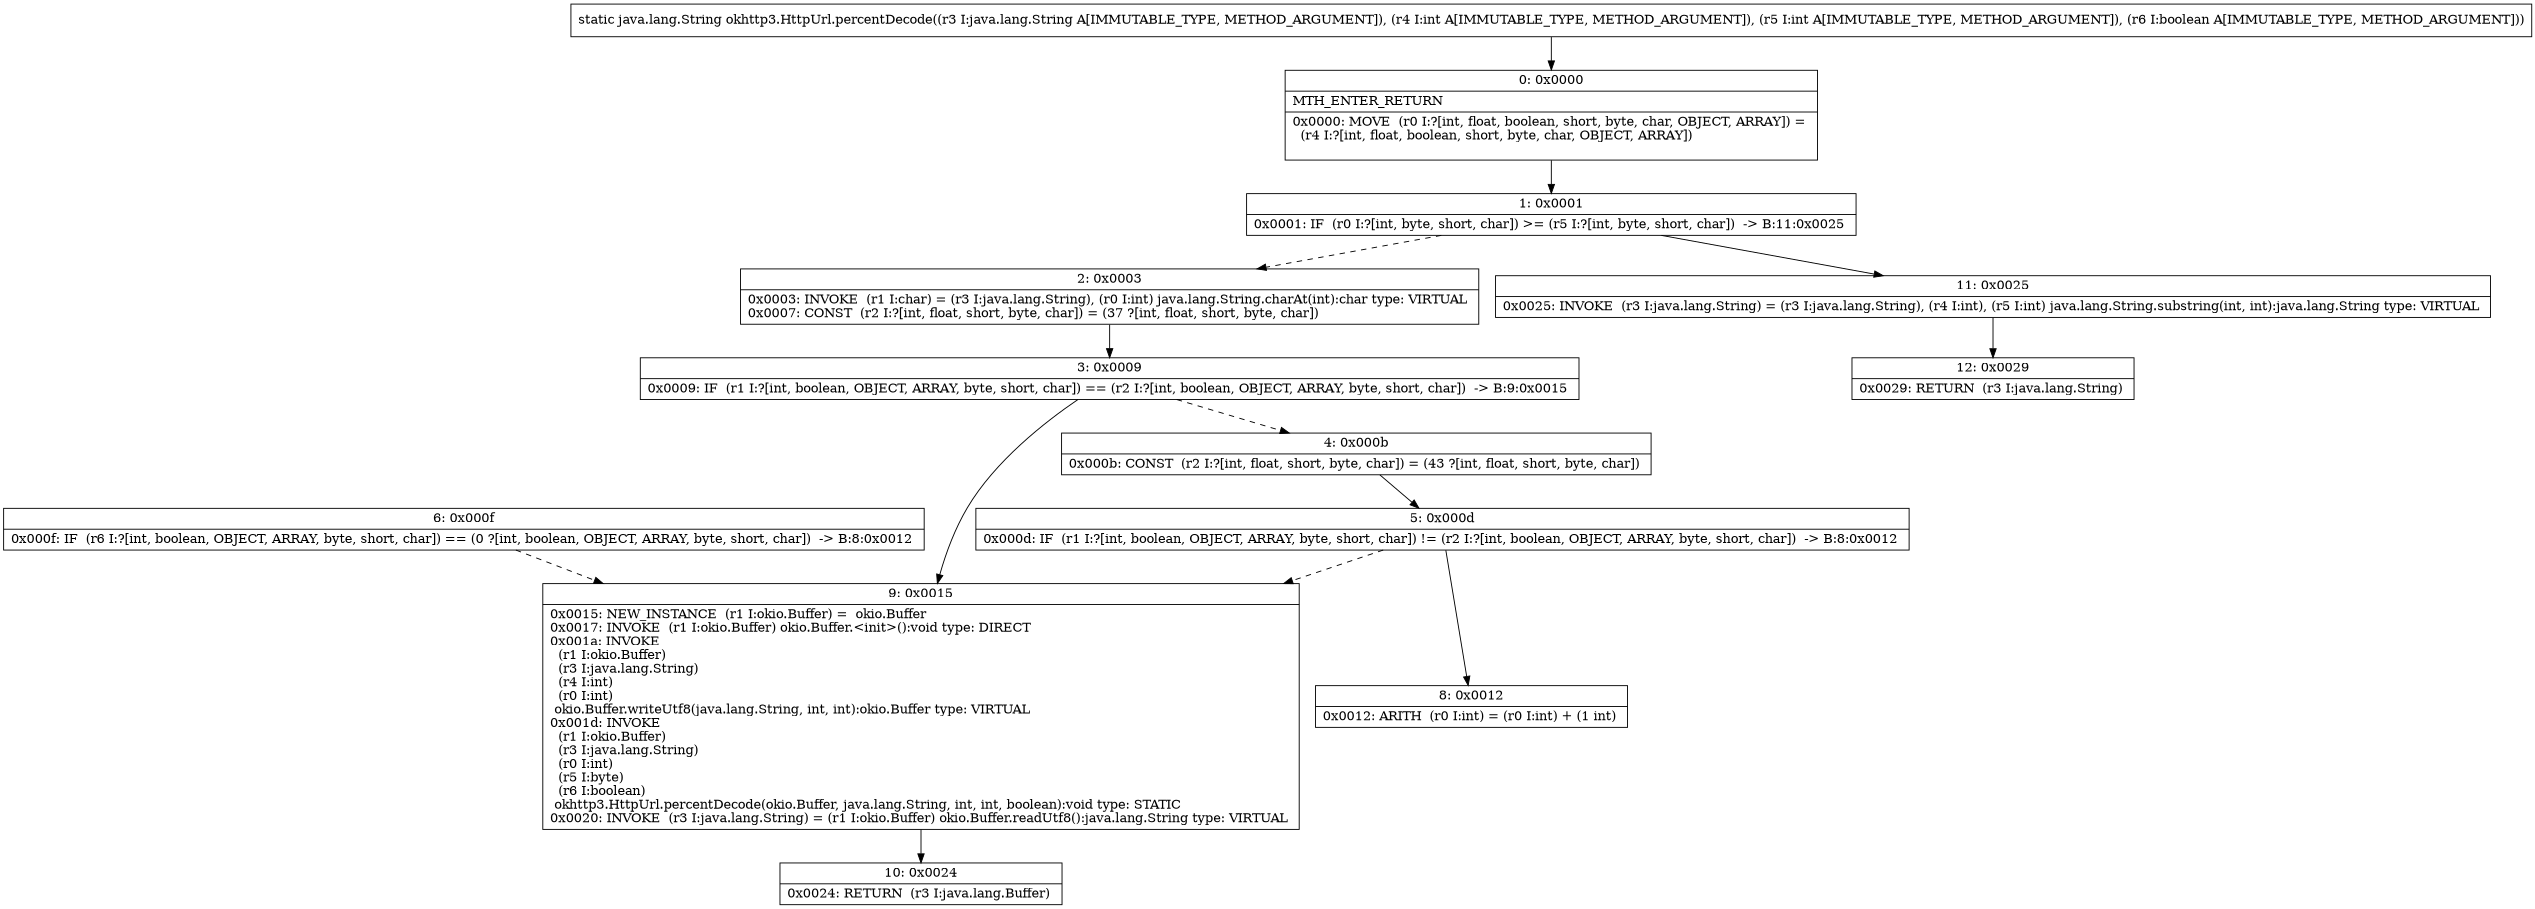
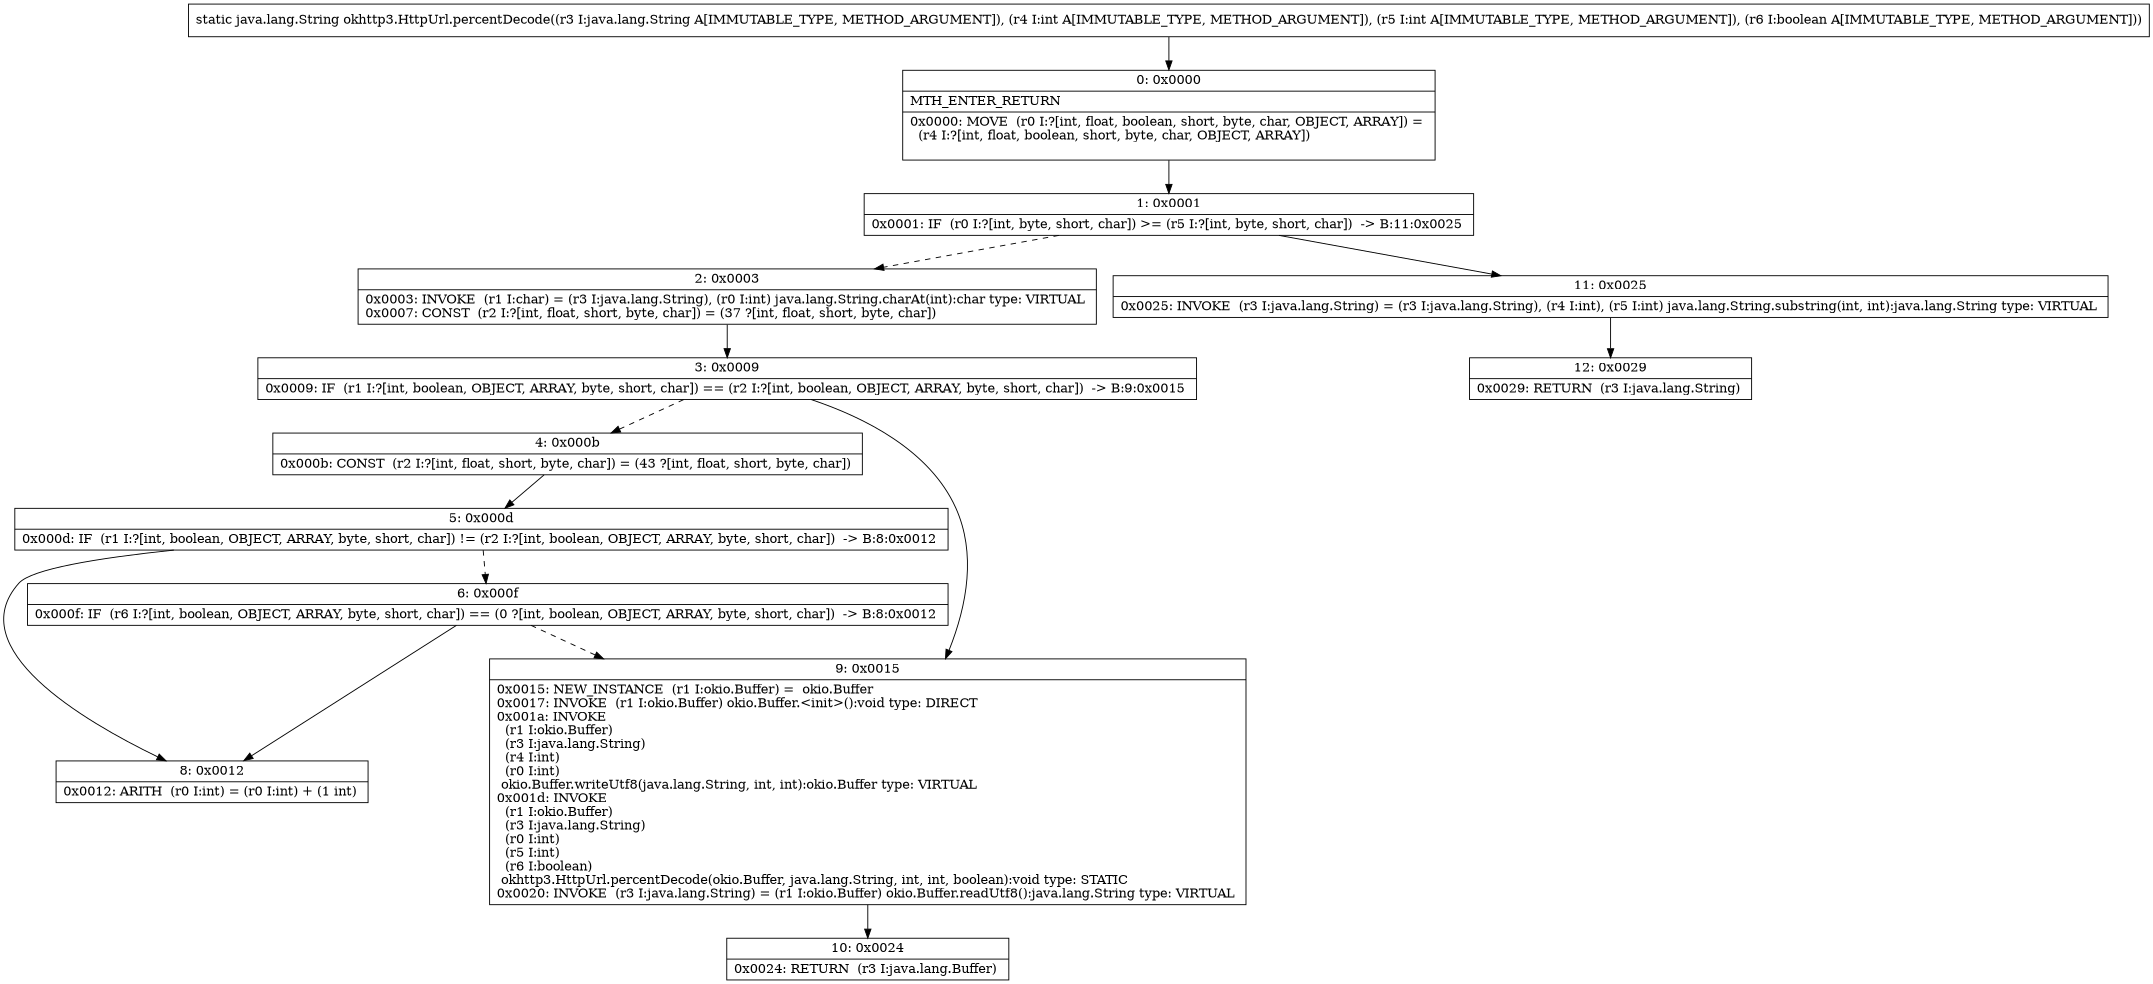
edge "5: 0x000d" -> "9: 0x0015": now "5: 0x000d" -> "6: 0x000f"
edge "6: 0x000f" -> "8: 0x0012": added
node "9: 0x0015": text "(r5 I:byte)" -> "(r5 I:int)"
